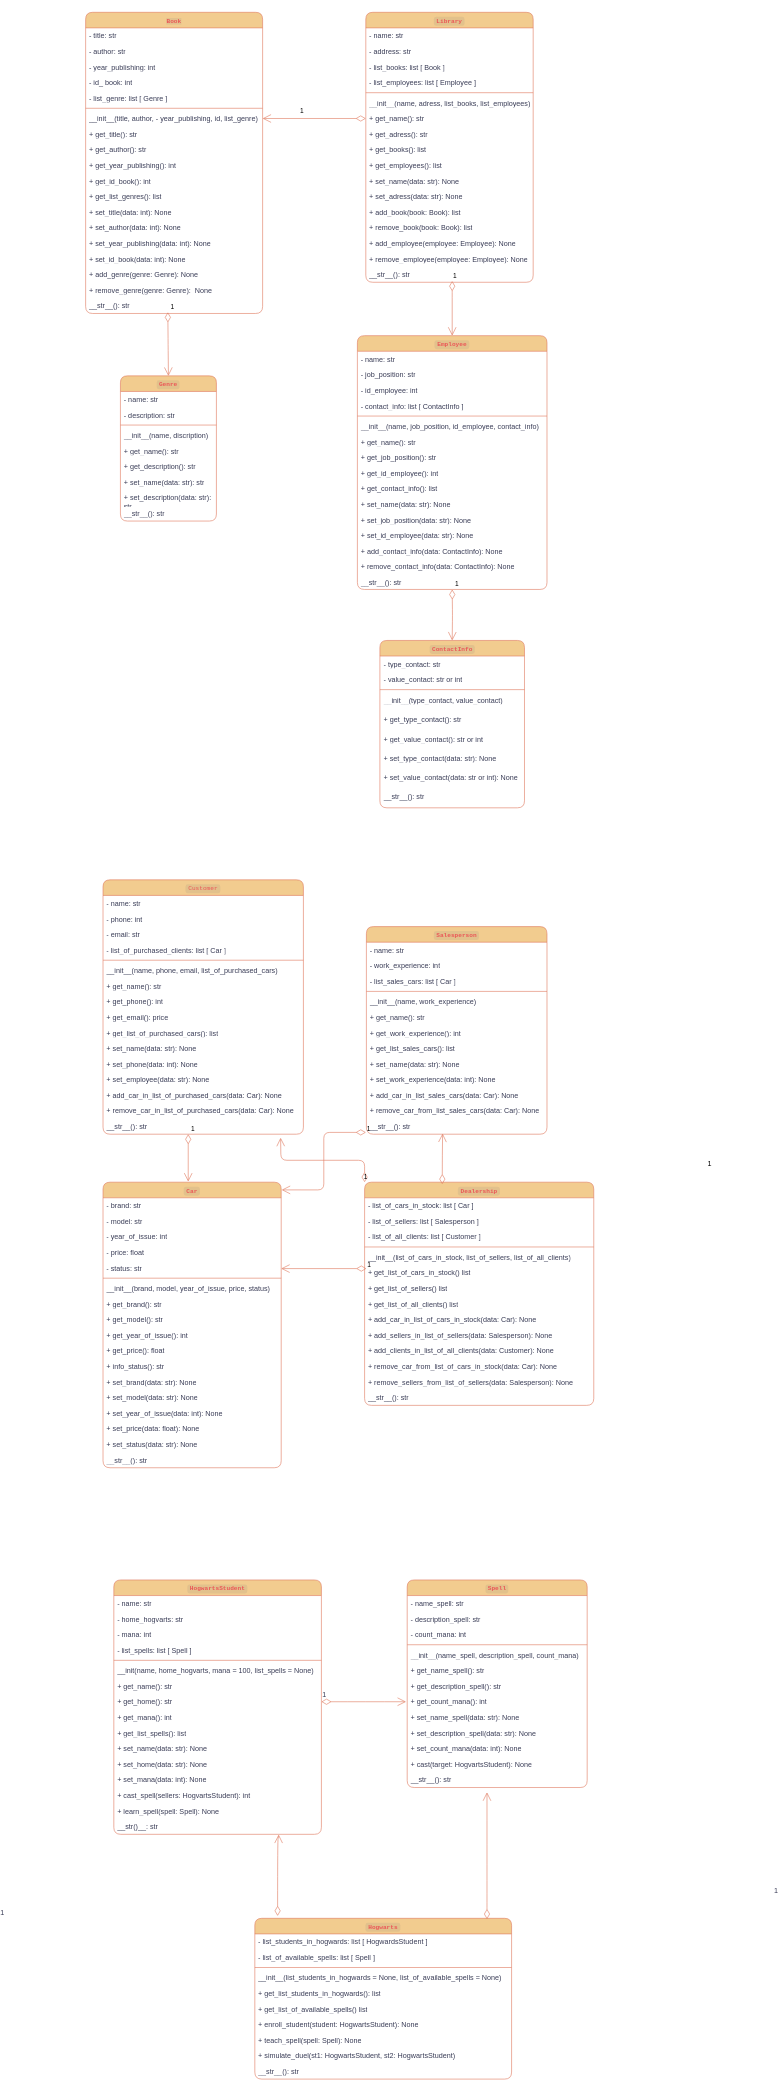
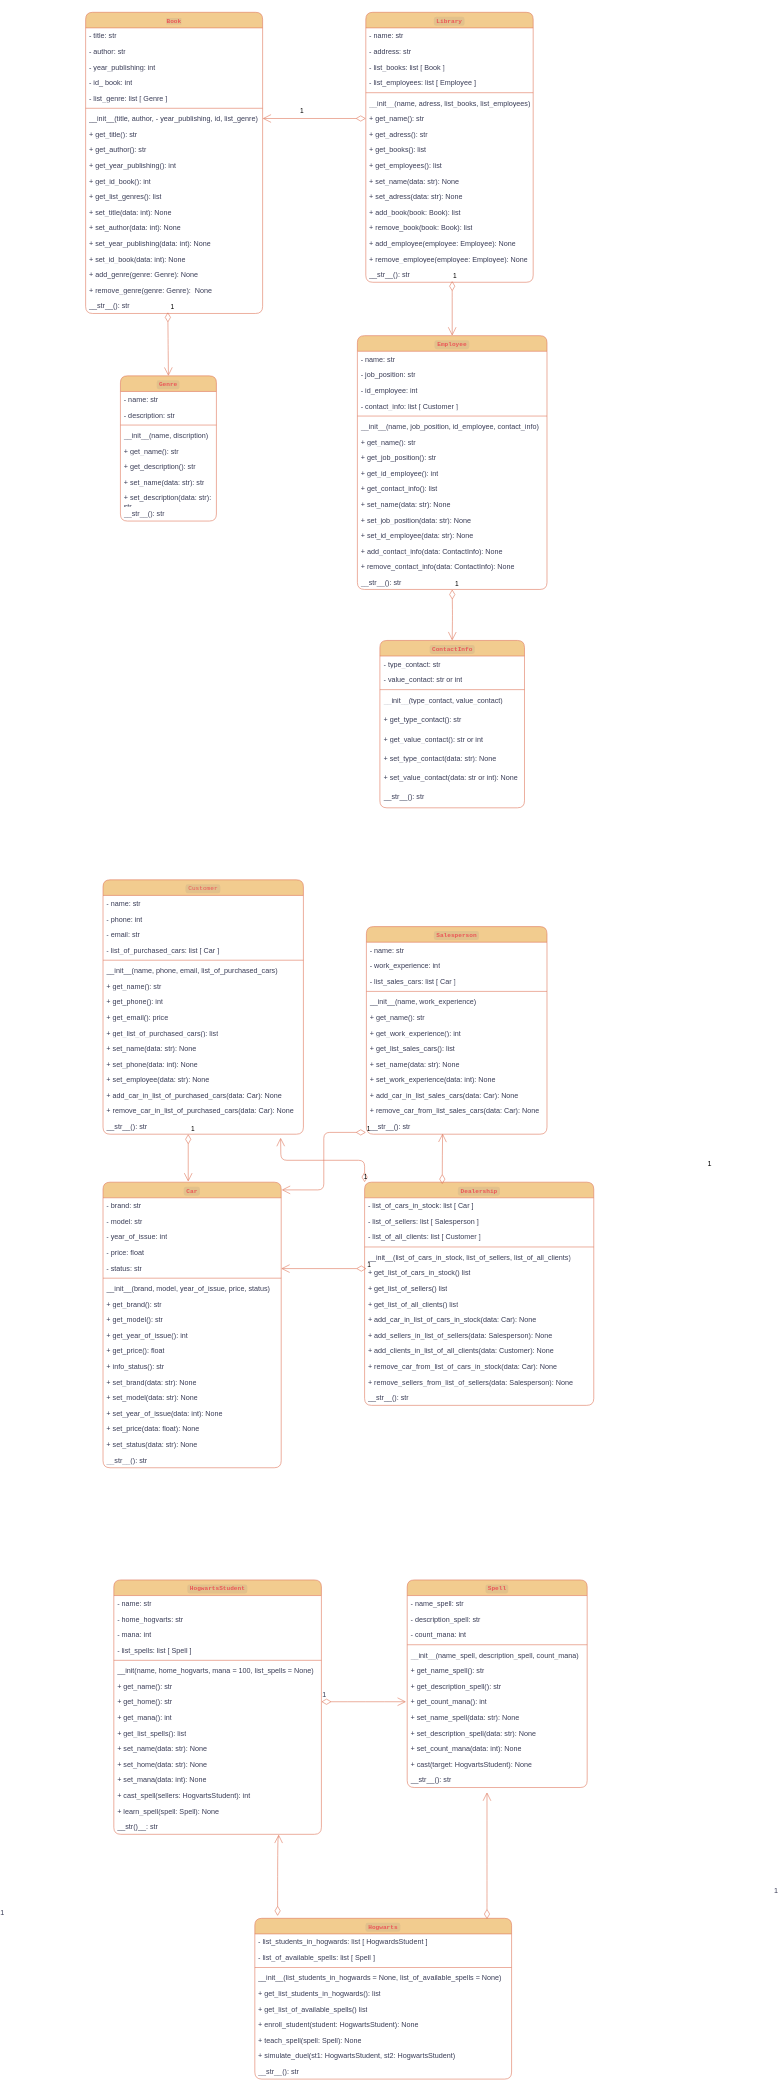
node "- contact_info: list [ ContactInfo ]": label "- contact_info: list [ ContactInfo ]" -> "- contact_info: list [ Customer ]"
node "- list_of_purchased_clients: list [ Car ]": label "- list_of_purchased_clients: list [ Car ]" -> "- list_of_purchased_cars: list [ Car ]"
